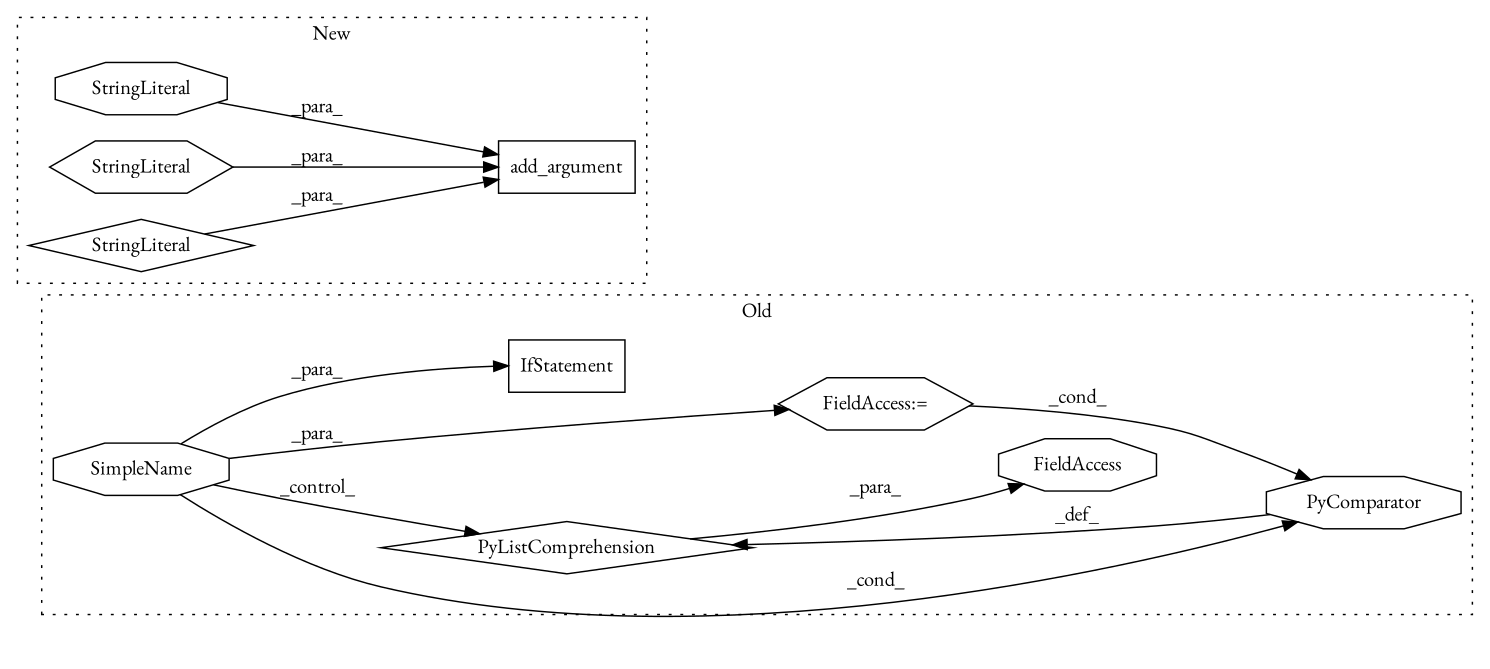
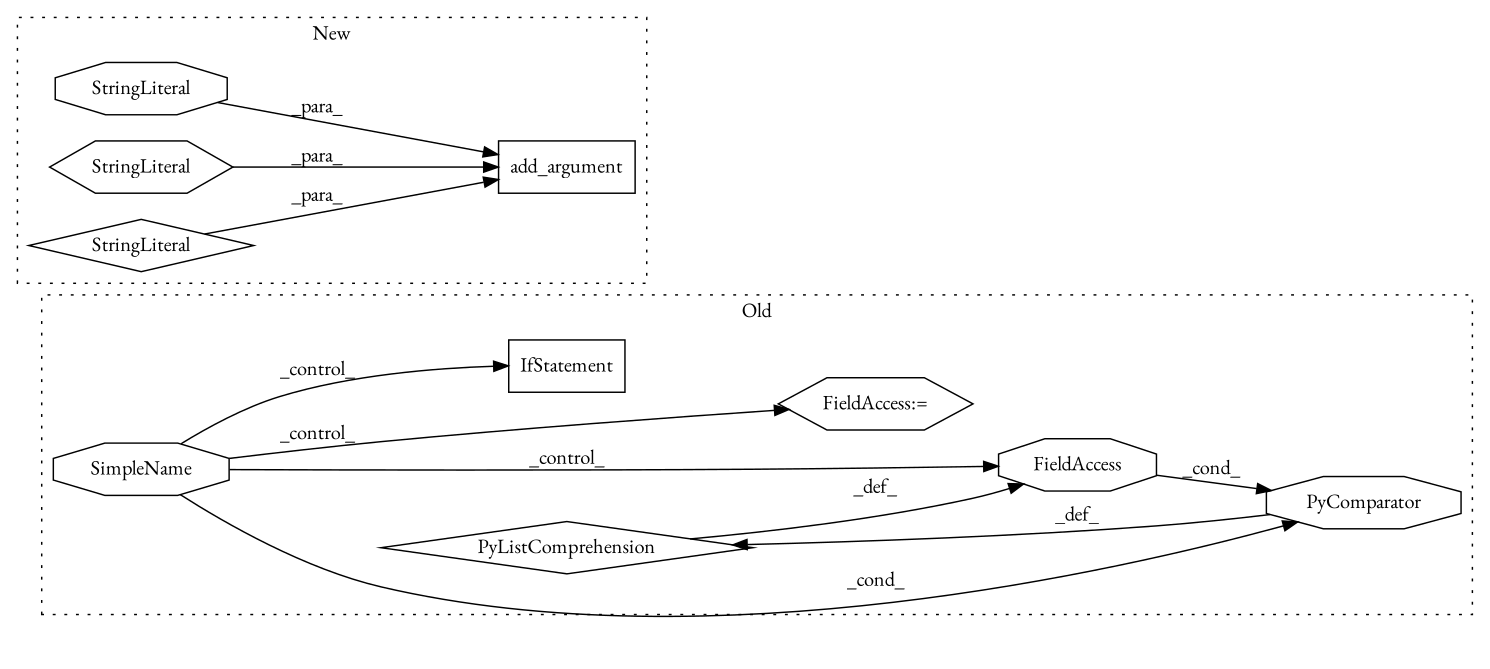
edge "SimpleName" -> "IfStatement": label "_para_" -> "_control_"
edge "FieldAccess:=" -> "PyComparator": now "FieldAccess" -> "PyComparator"
edge "SimpleName" -> "FieldAccess:=": label "_para_" -> "_control_"
edge "PyListComprehension" -> "FieldAccess": label "_para_" -> "_def_"
edge "SimpleName" -> "PyListComprehension": now "SimpleName" -> "FieldAccess"
